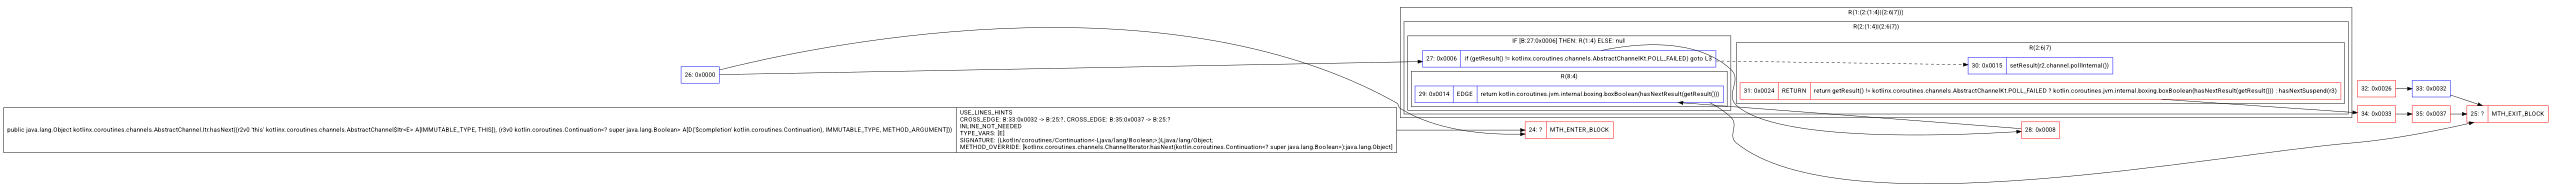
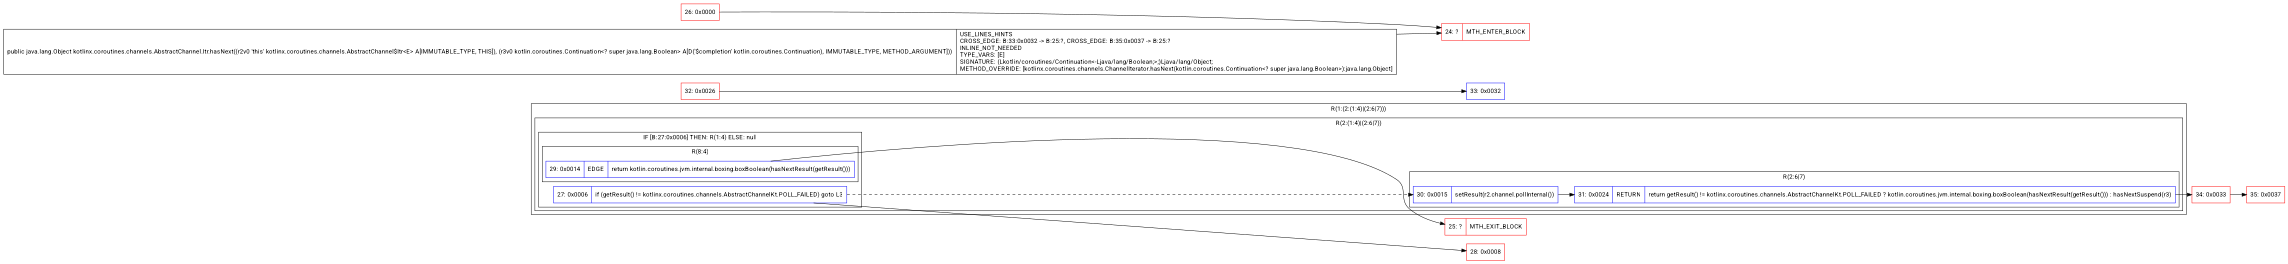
edge "26: 0x0000" -> "27: 0x0006": removed
node "26: 0x0000": color blue -> red
node "31: 0x0024": color red -> blue
edge "33: 0x0032" -> "25: ?": removed
edge "35: 0x0037" -> "25: ?": removed
edge "28: 0x0008" -> "29: 0x0014": removed
edge "30: 0x0015" -> "31: 0x0024": added
